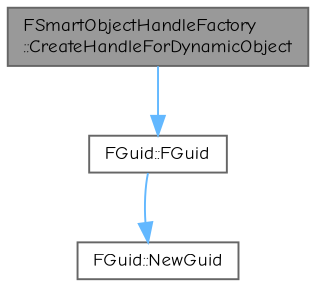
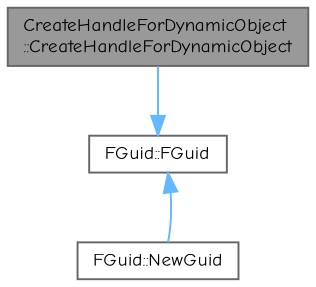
node "FSmartObjectHandleFactory ::CreateHandleForDynamicObject": label "FSmartObjectHandleFactory ::CreateHandleForDynamicObject" -> "CreateHandleForDynamicObject ::CreateHandleForDynamicObject"
edge "FGuid::FGuid" -> "FGuid::NewGuid": reversed
